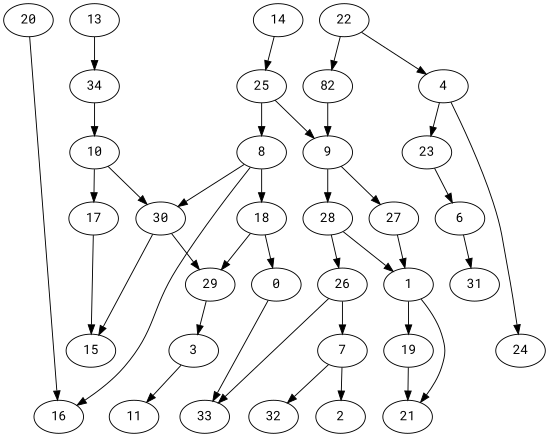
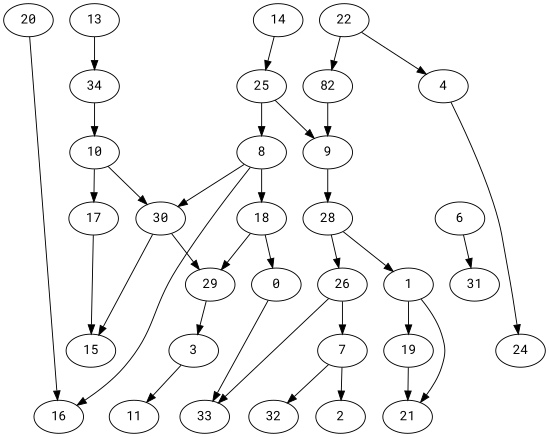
node "23": removed
node "27": removed
